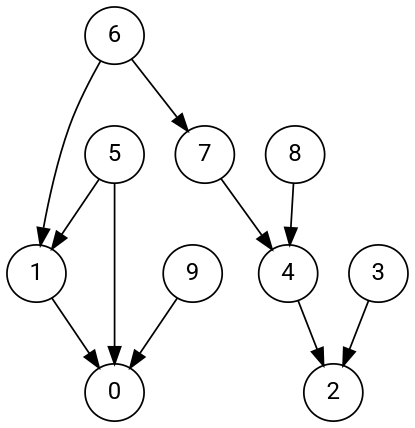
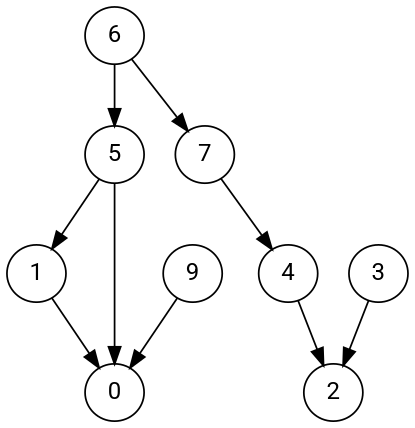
edge "6" -> "1": now "6" -> "5"
node "8": removed
